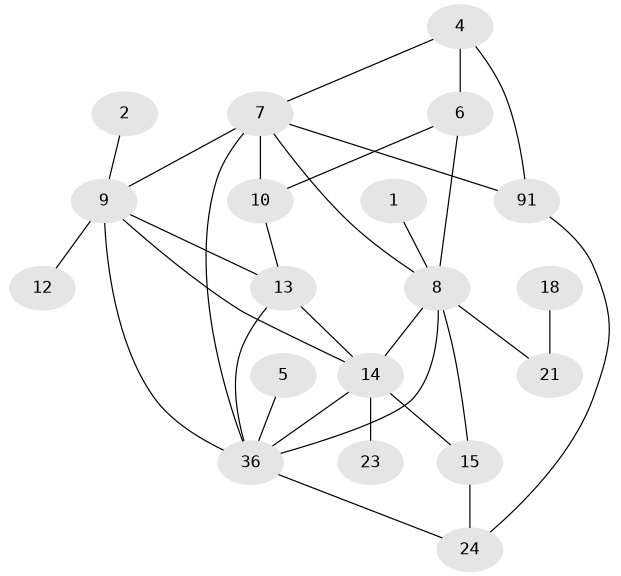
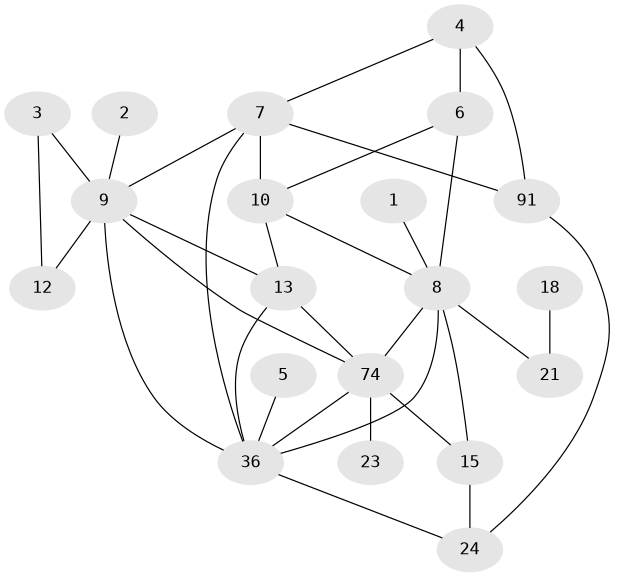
node "3": added
edge "7" -- "8": now "10" -- "8"
node "14": label "14" -> "74"
